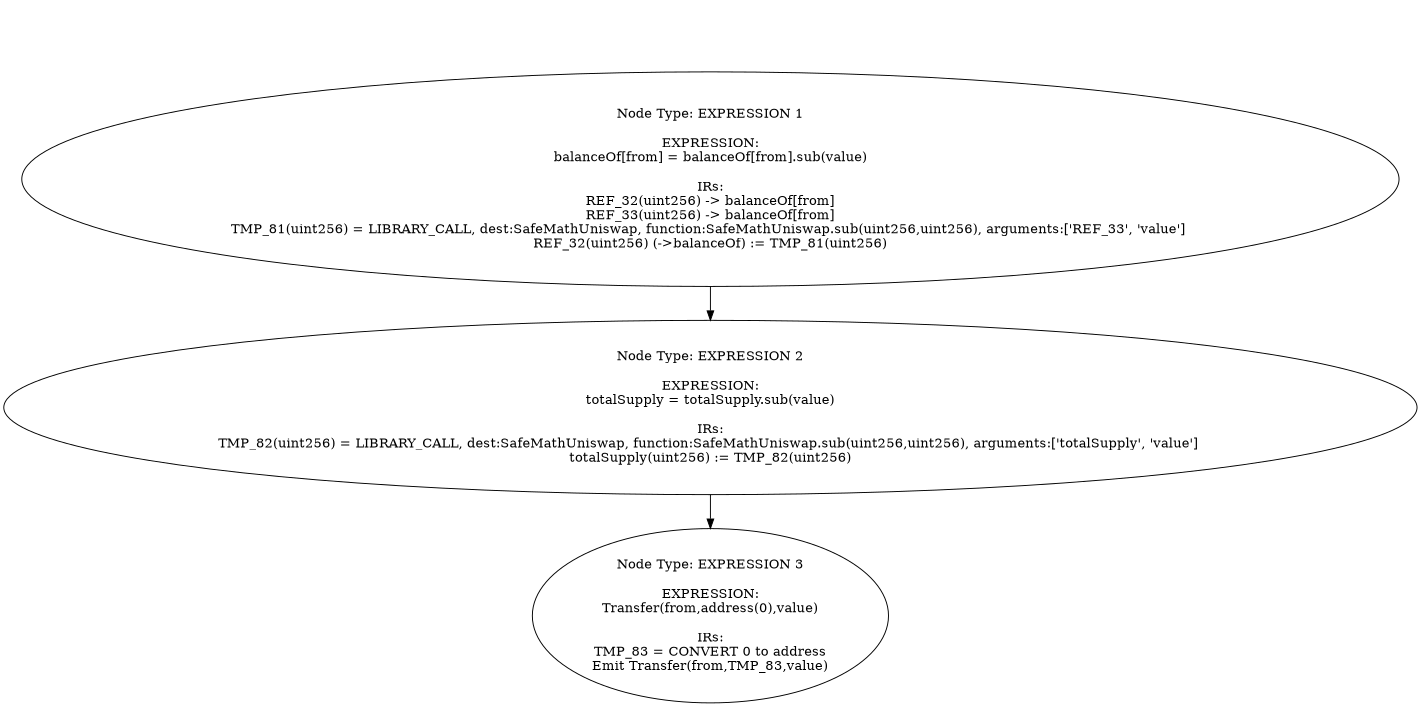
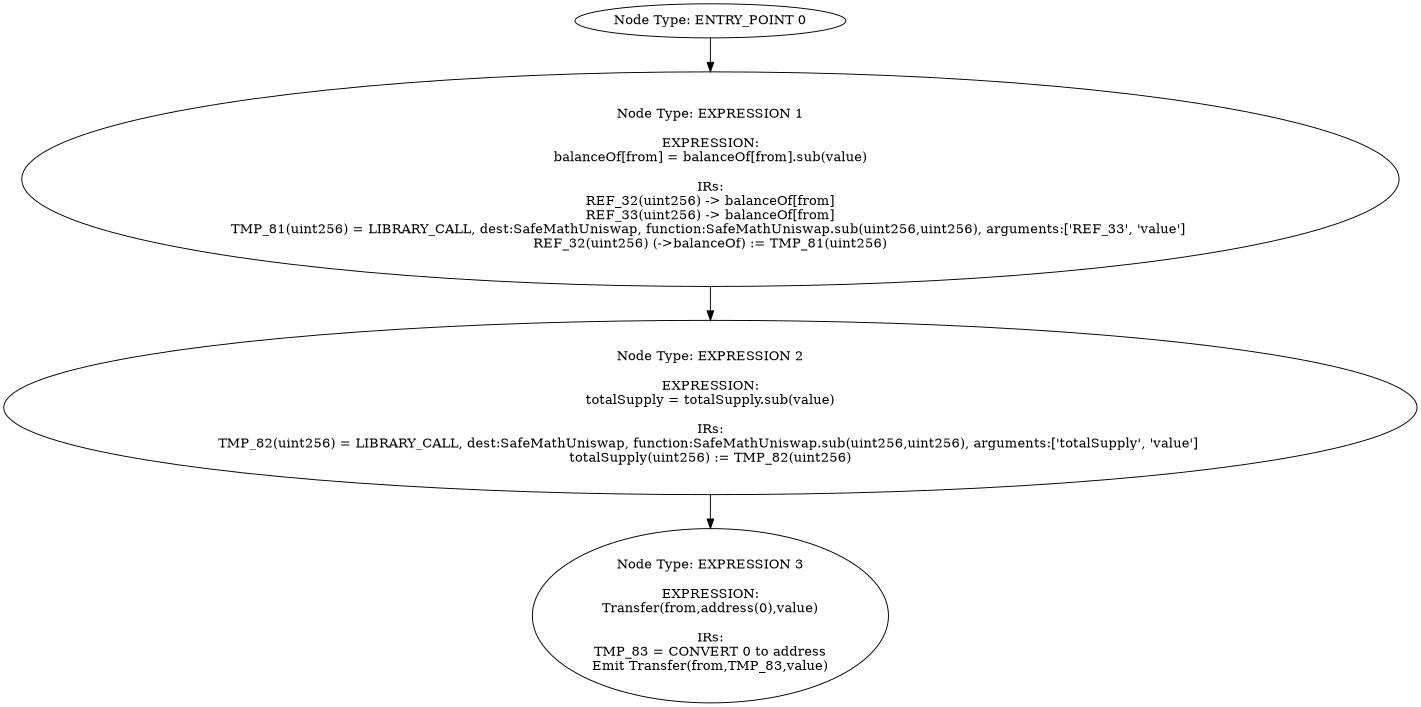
node "Node Type: ENTRY_POINT 0": added
